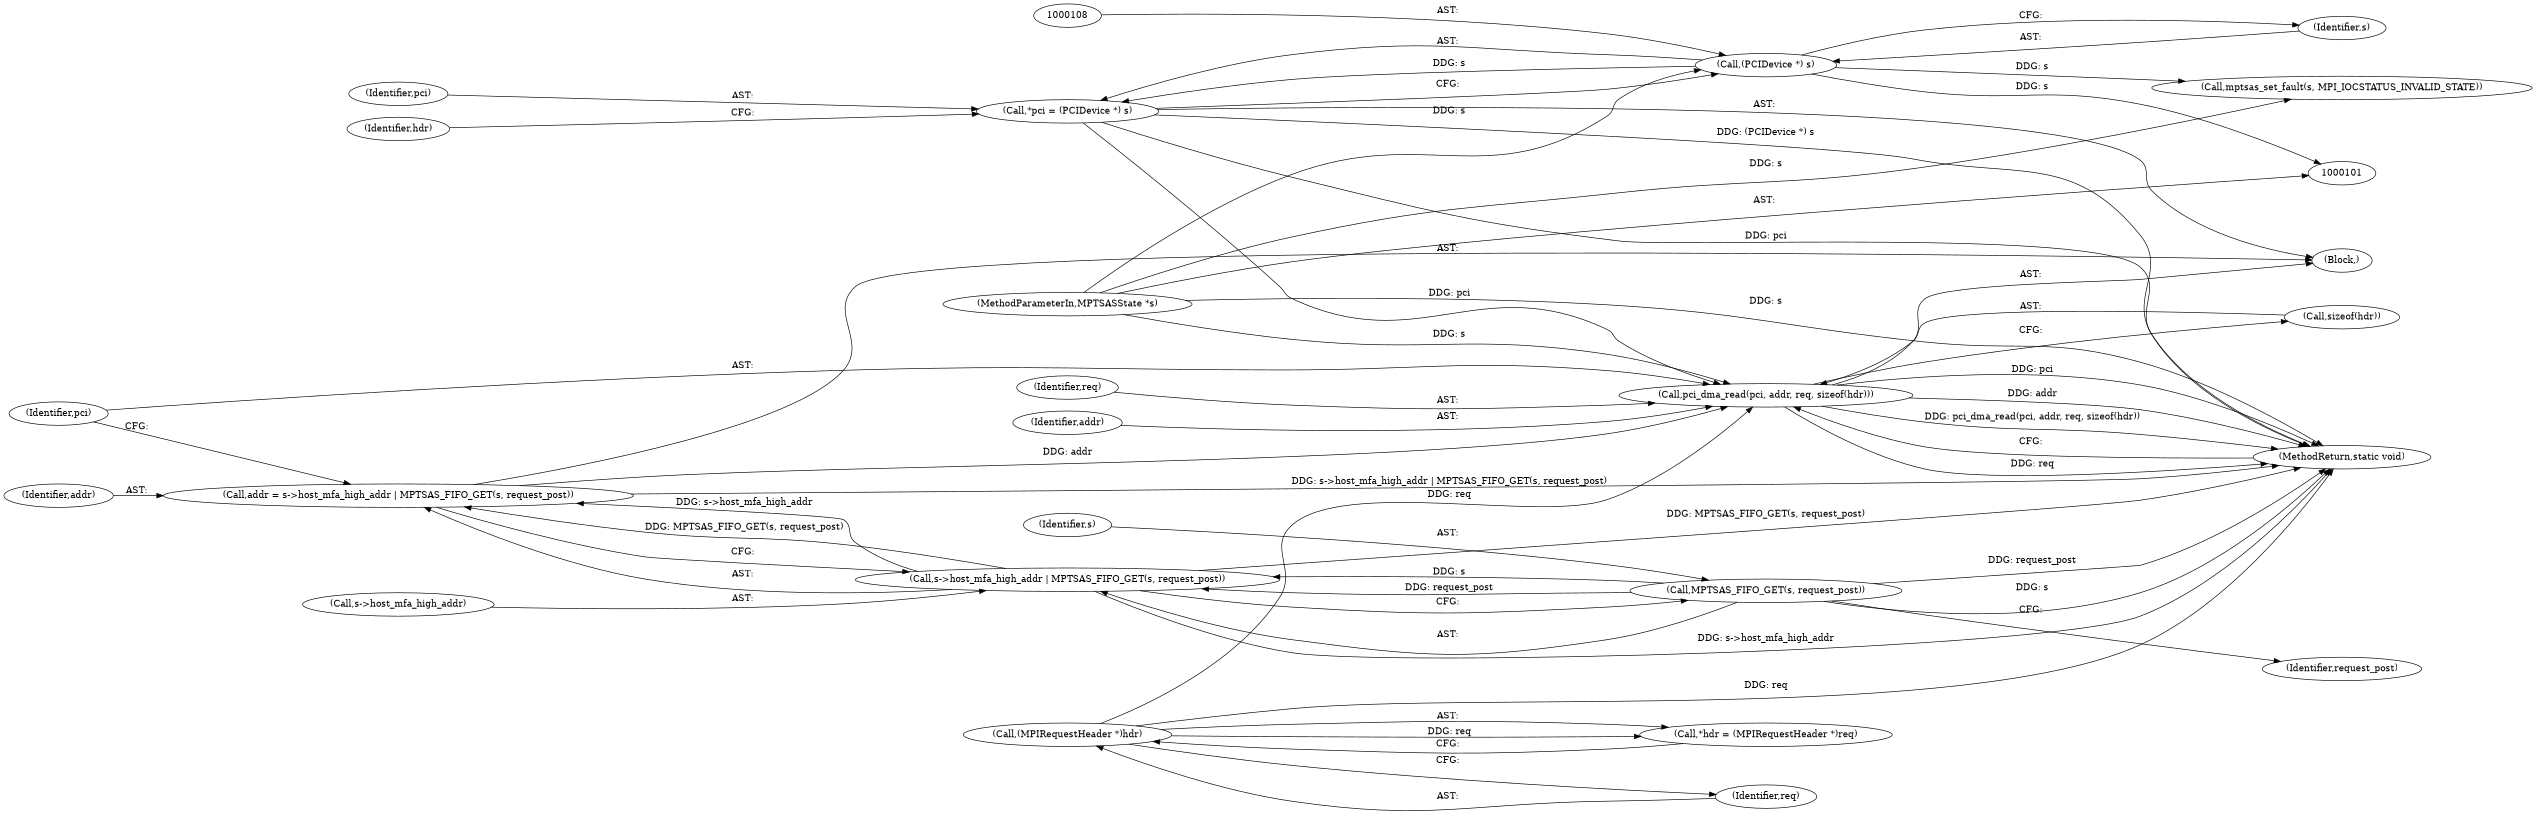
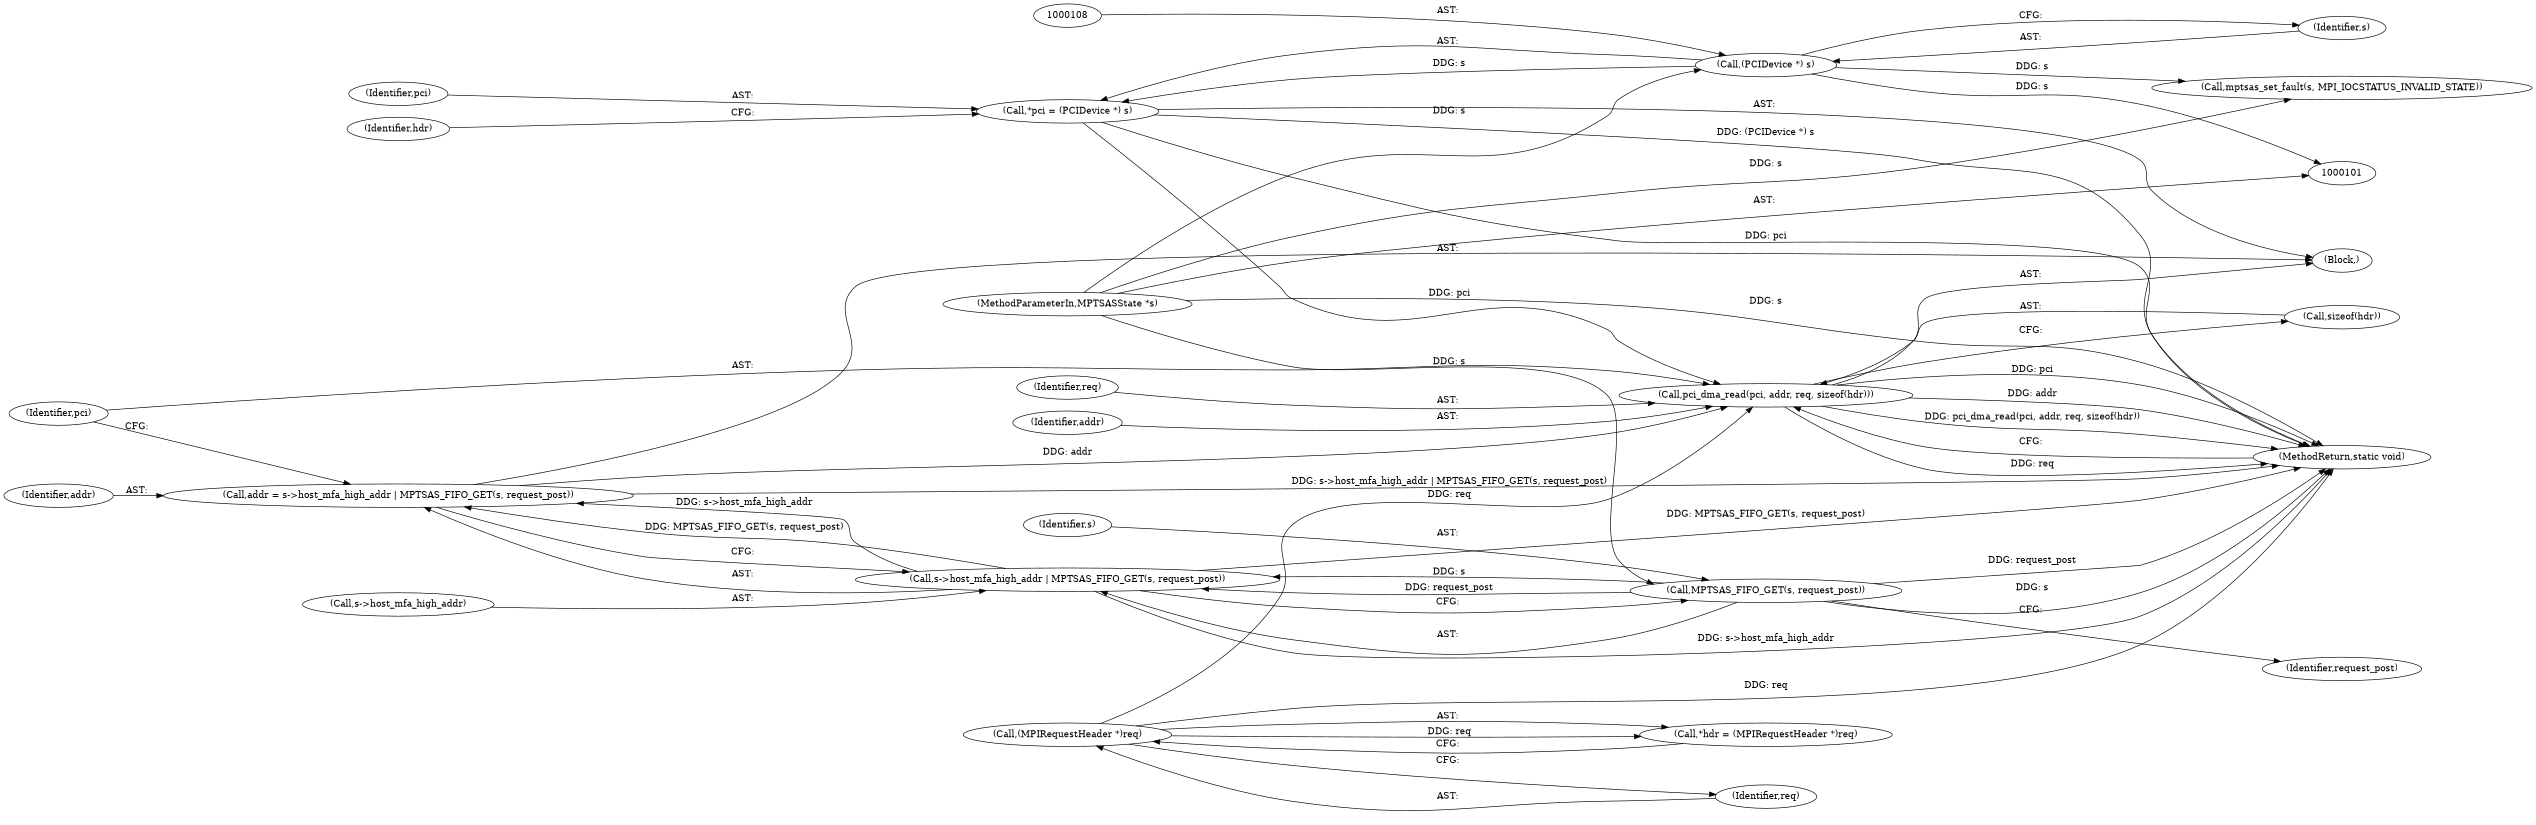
edge "(Call,*pci = (PCIDevice *) s)" -> "(Call,(PCIDevice *) s)": removed, label "CFG:"
edge "(MethodParameterIn,MPTSASState *s)" -> "(Call,pci_dma_read(pci, addr, req, sizeof(hdr)))": now "(MethodParameterIn,MPTSASState *s)" -> "(Call,MPTSAS_FIFO_GET(s, request_post))"
node "(Call,(MPIRequestHeader *)hdr)": label "(Call,(MPIRequestHeader *)hdr)" -> "(Call,(MPIRequestHeader *)req)"
